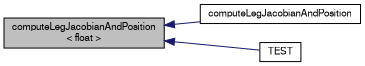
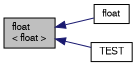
node "computeLegJacobianAndPosition": label "computeLegJacobianAndPosition" -> "float"
node "computeLegJacobianAndPosition < float >": label "computeLegJacobianAndPosition < float >" -> "float < float >"
